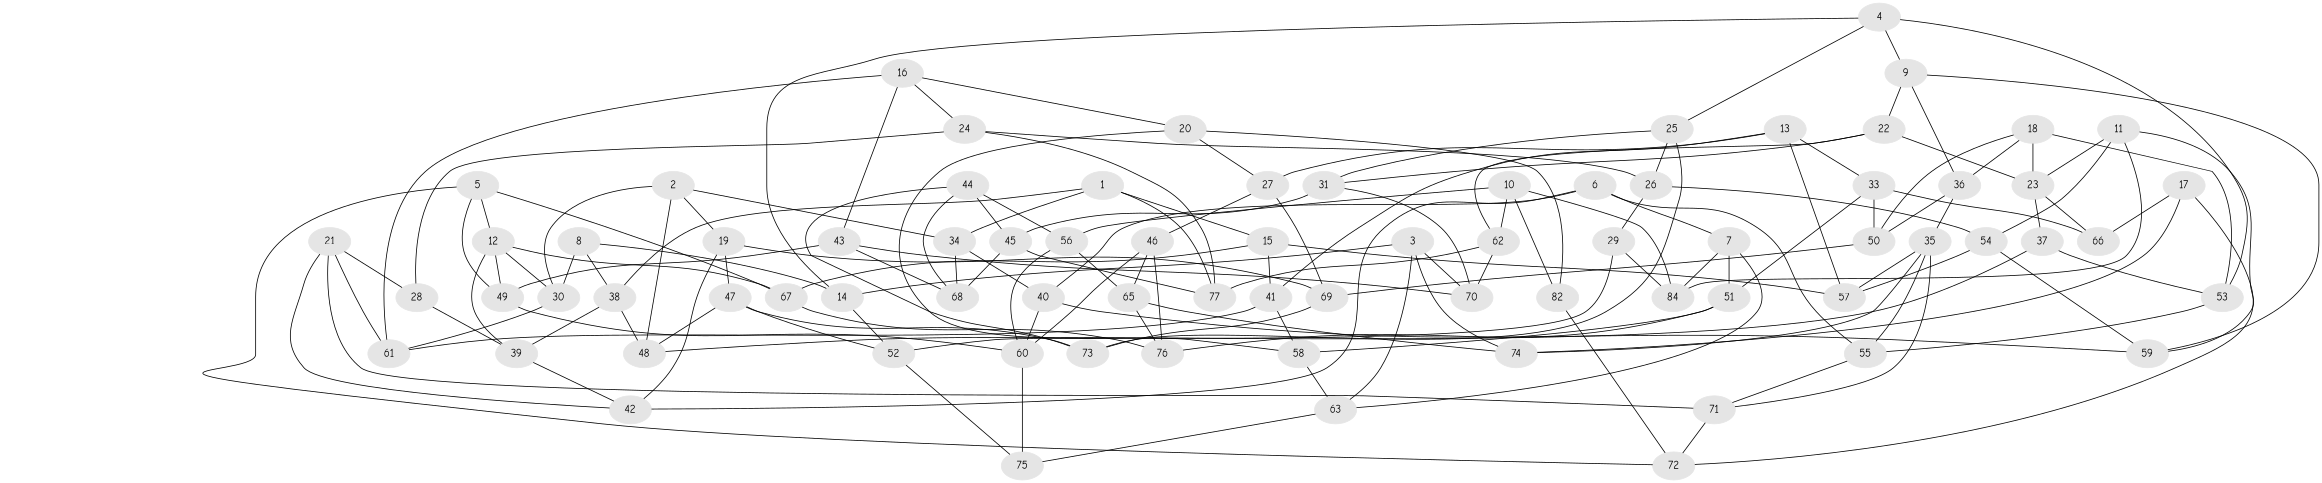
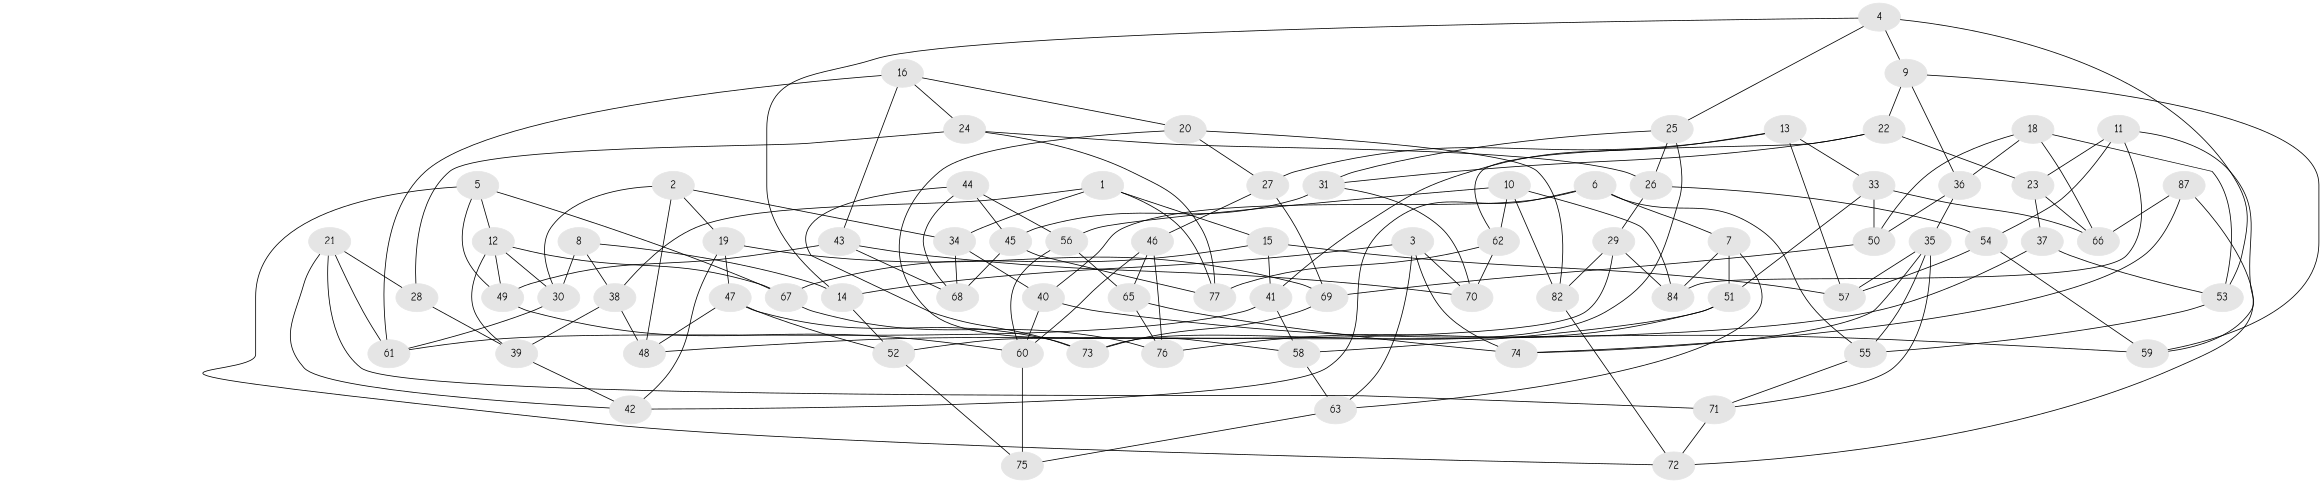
edge "18" -- "23": now "18" -- "66"
node "17": label "17" -> "87"
edge "29" -- "82": added
